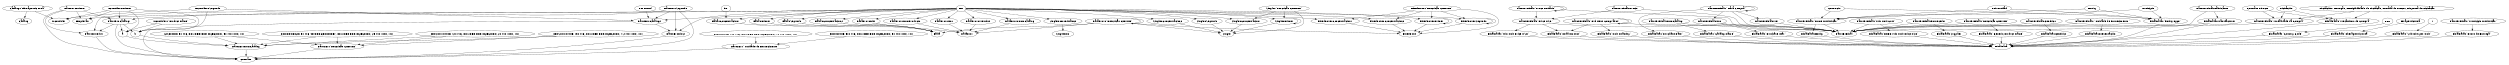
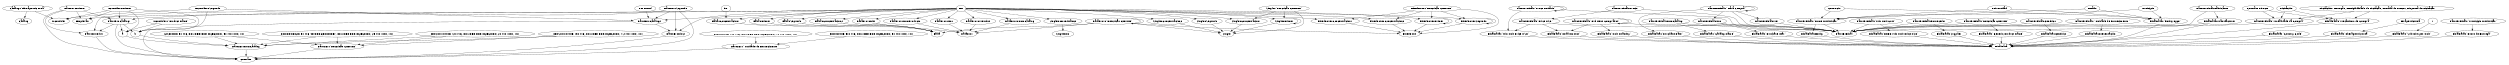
node "Entity": label "Entity" -> "Estado"
edge "DatosBrFinal$`Preço Unitário`" -> "DatosBrFinal$`Price USD`": now "DatosBrFinal$`Preço Unitário`" -> "FinalData$`Min Unit Price USD`"
node "BRA": removed
